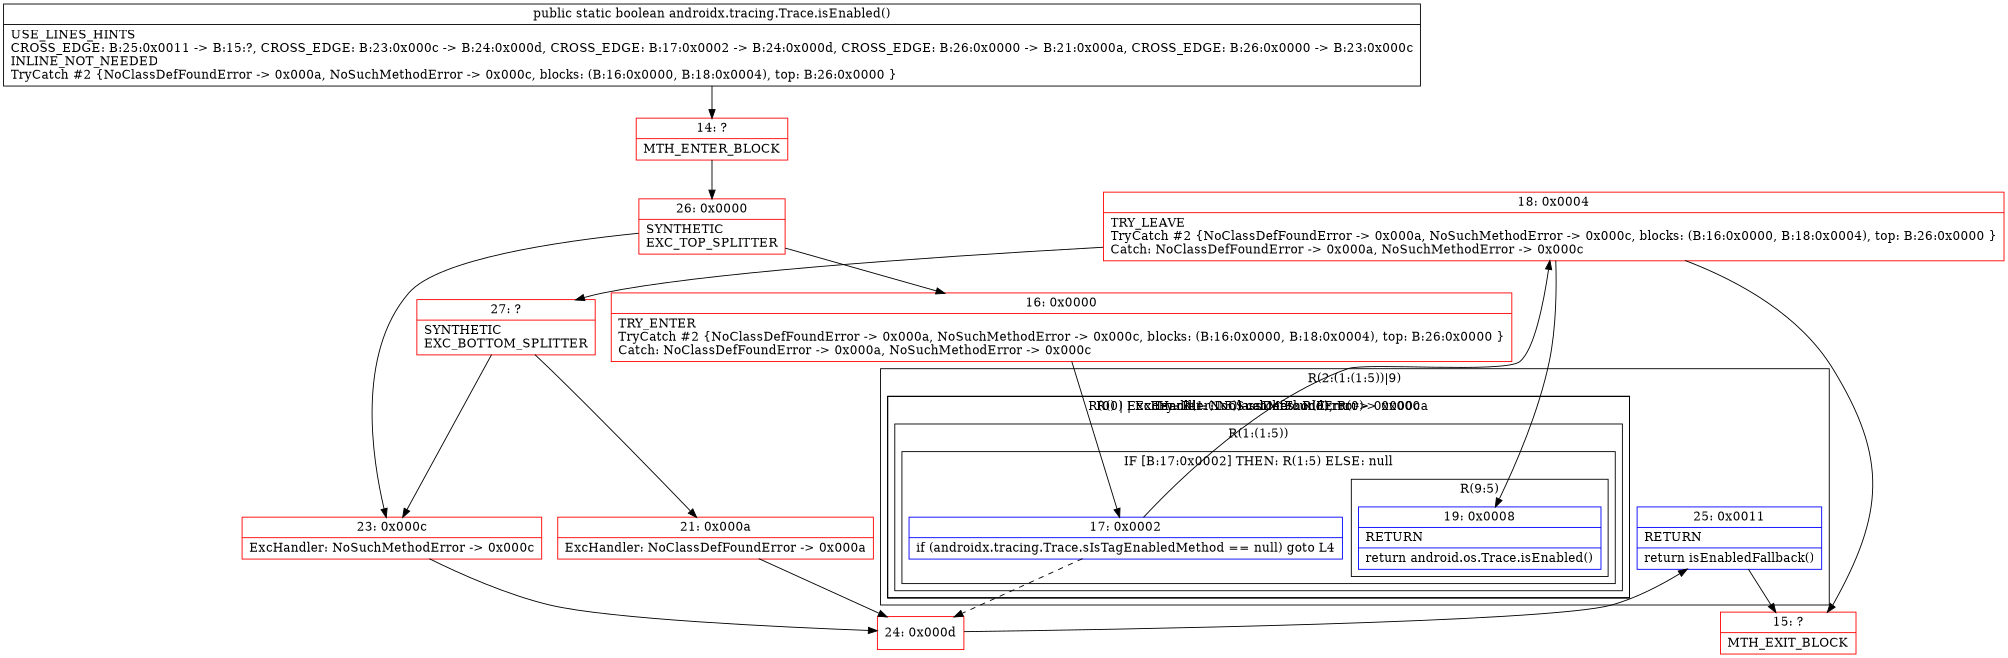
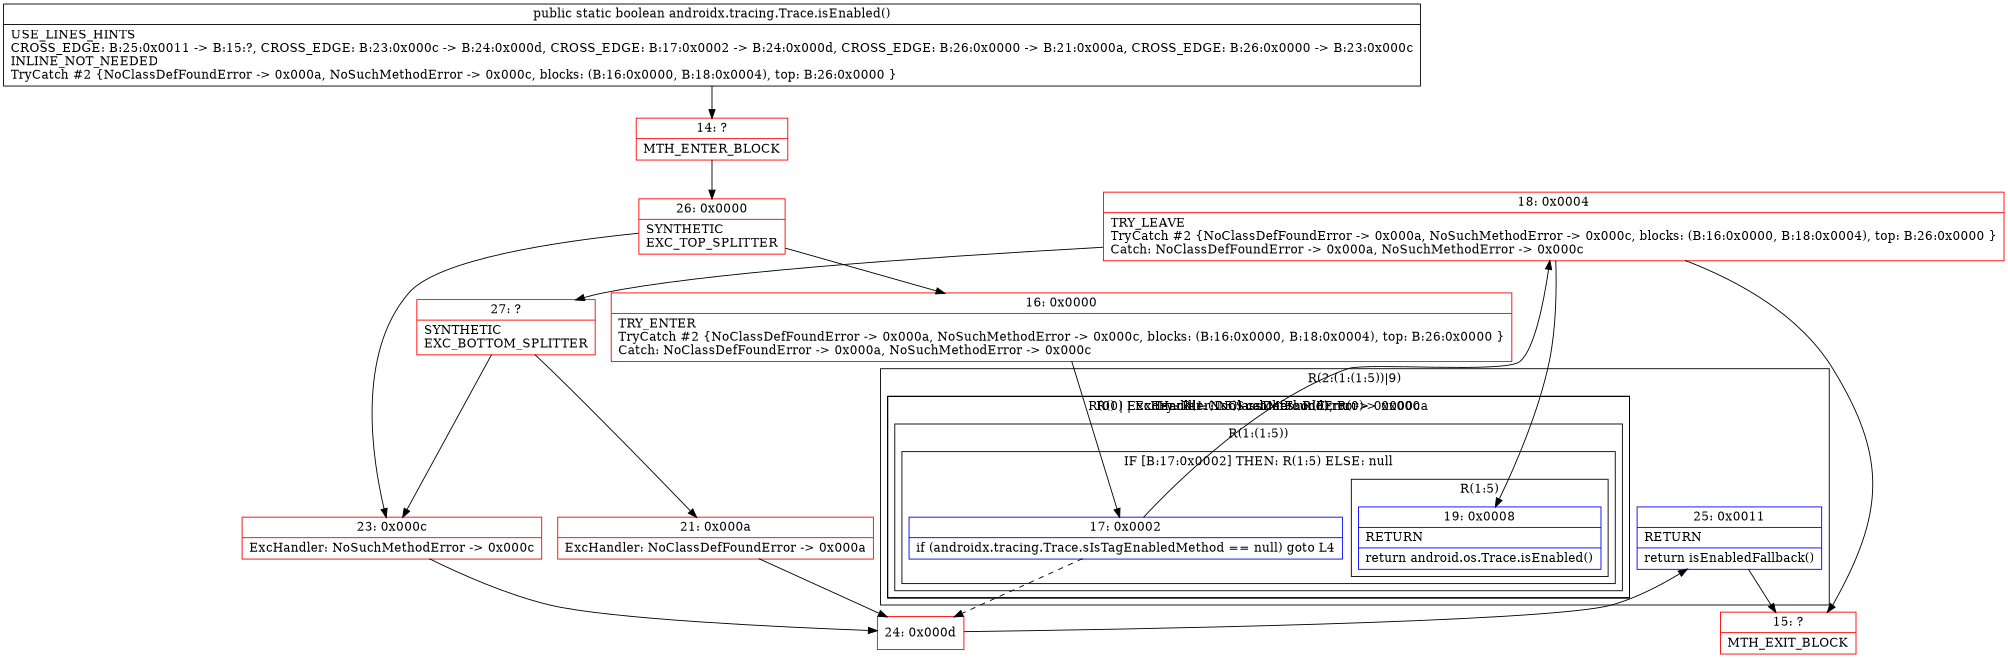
cluster "R(9:5)": label "R(9:5)" -> "R(1:5)"
